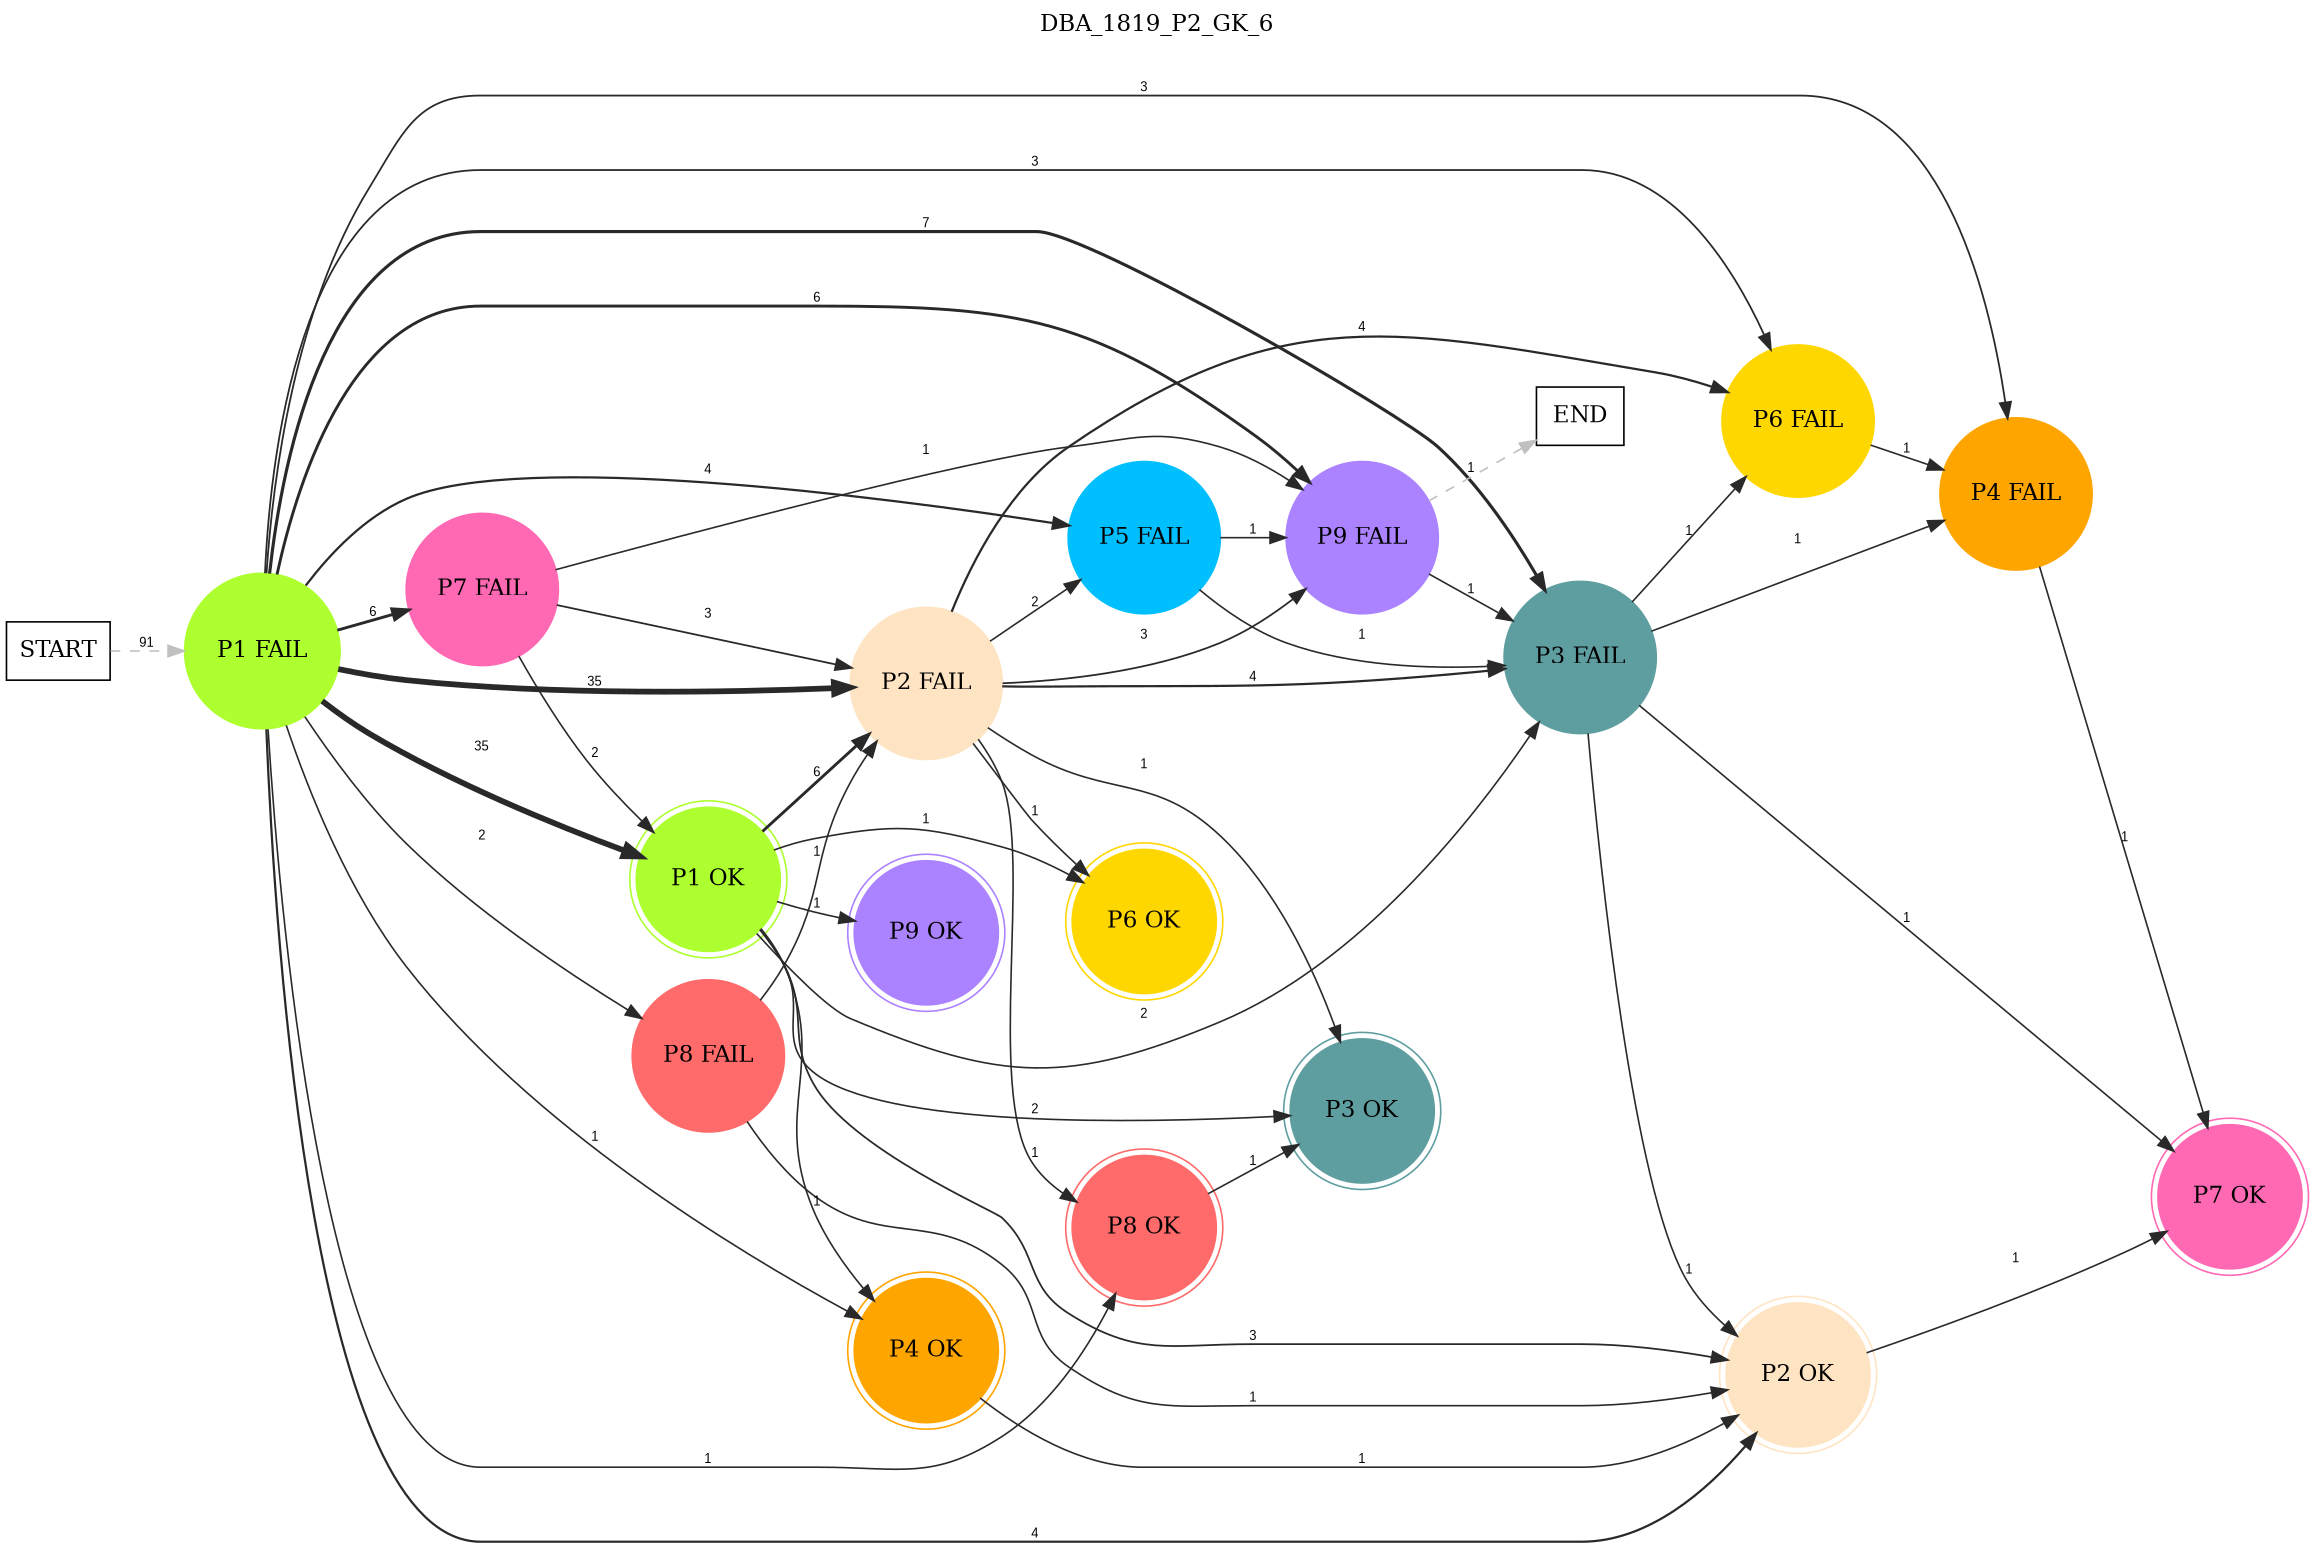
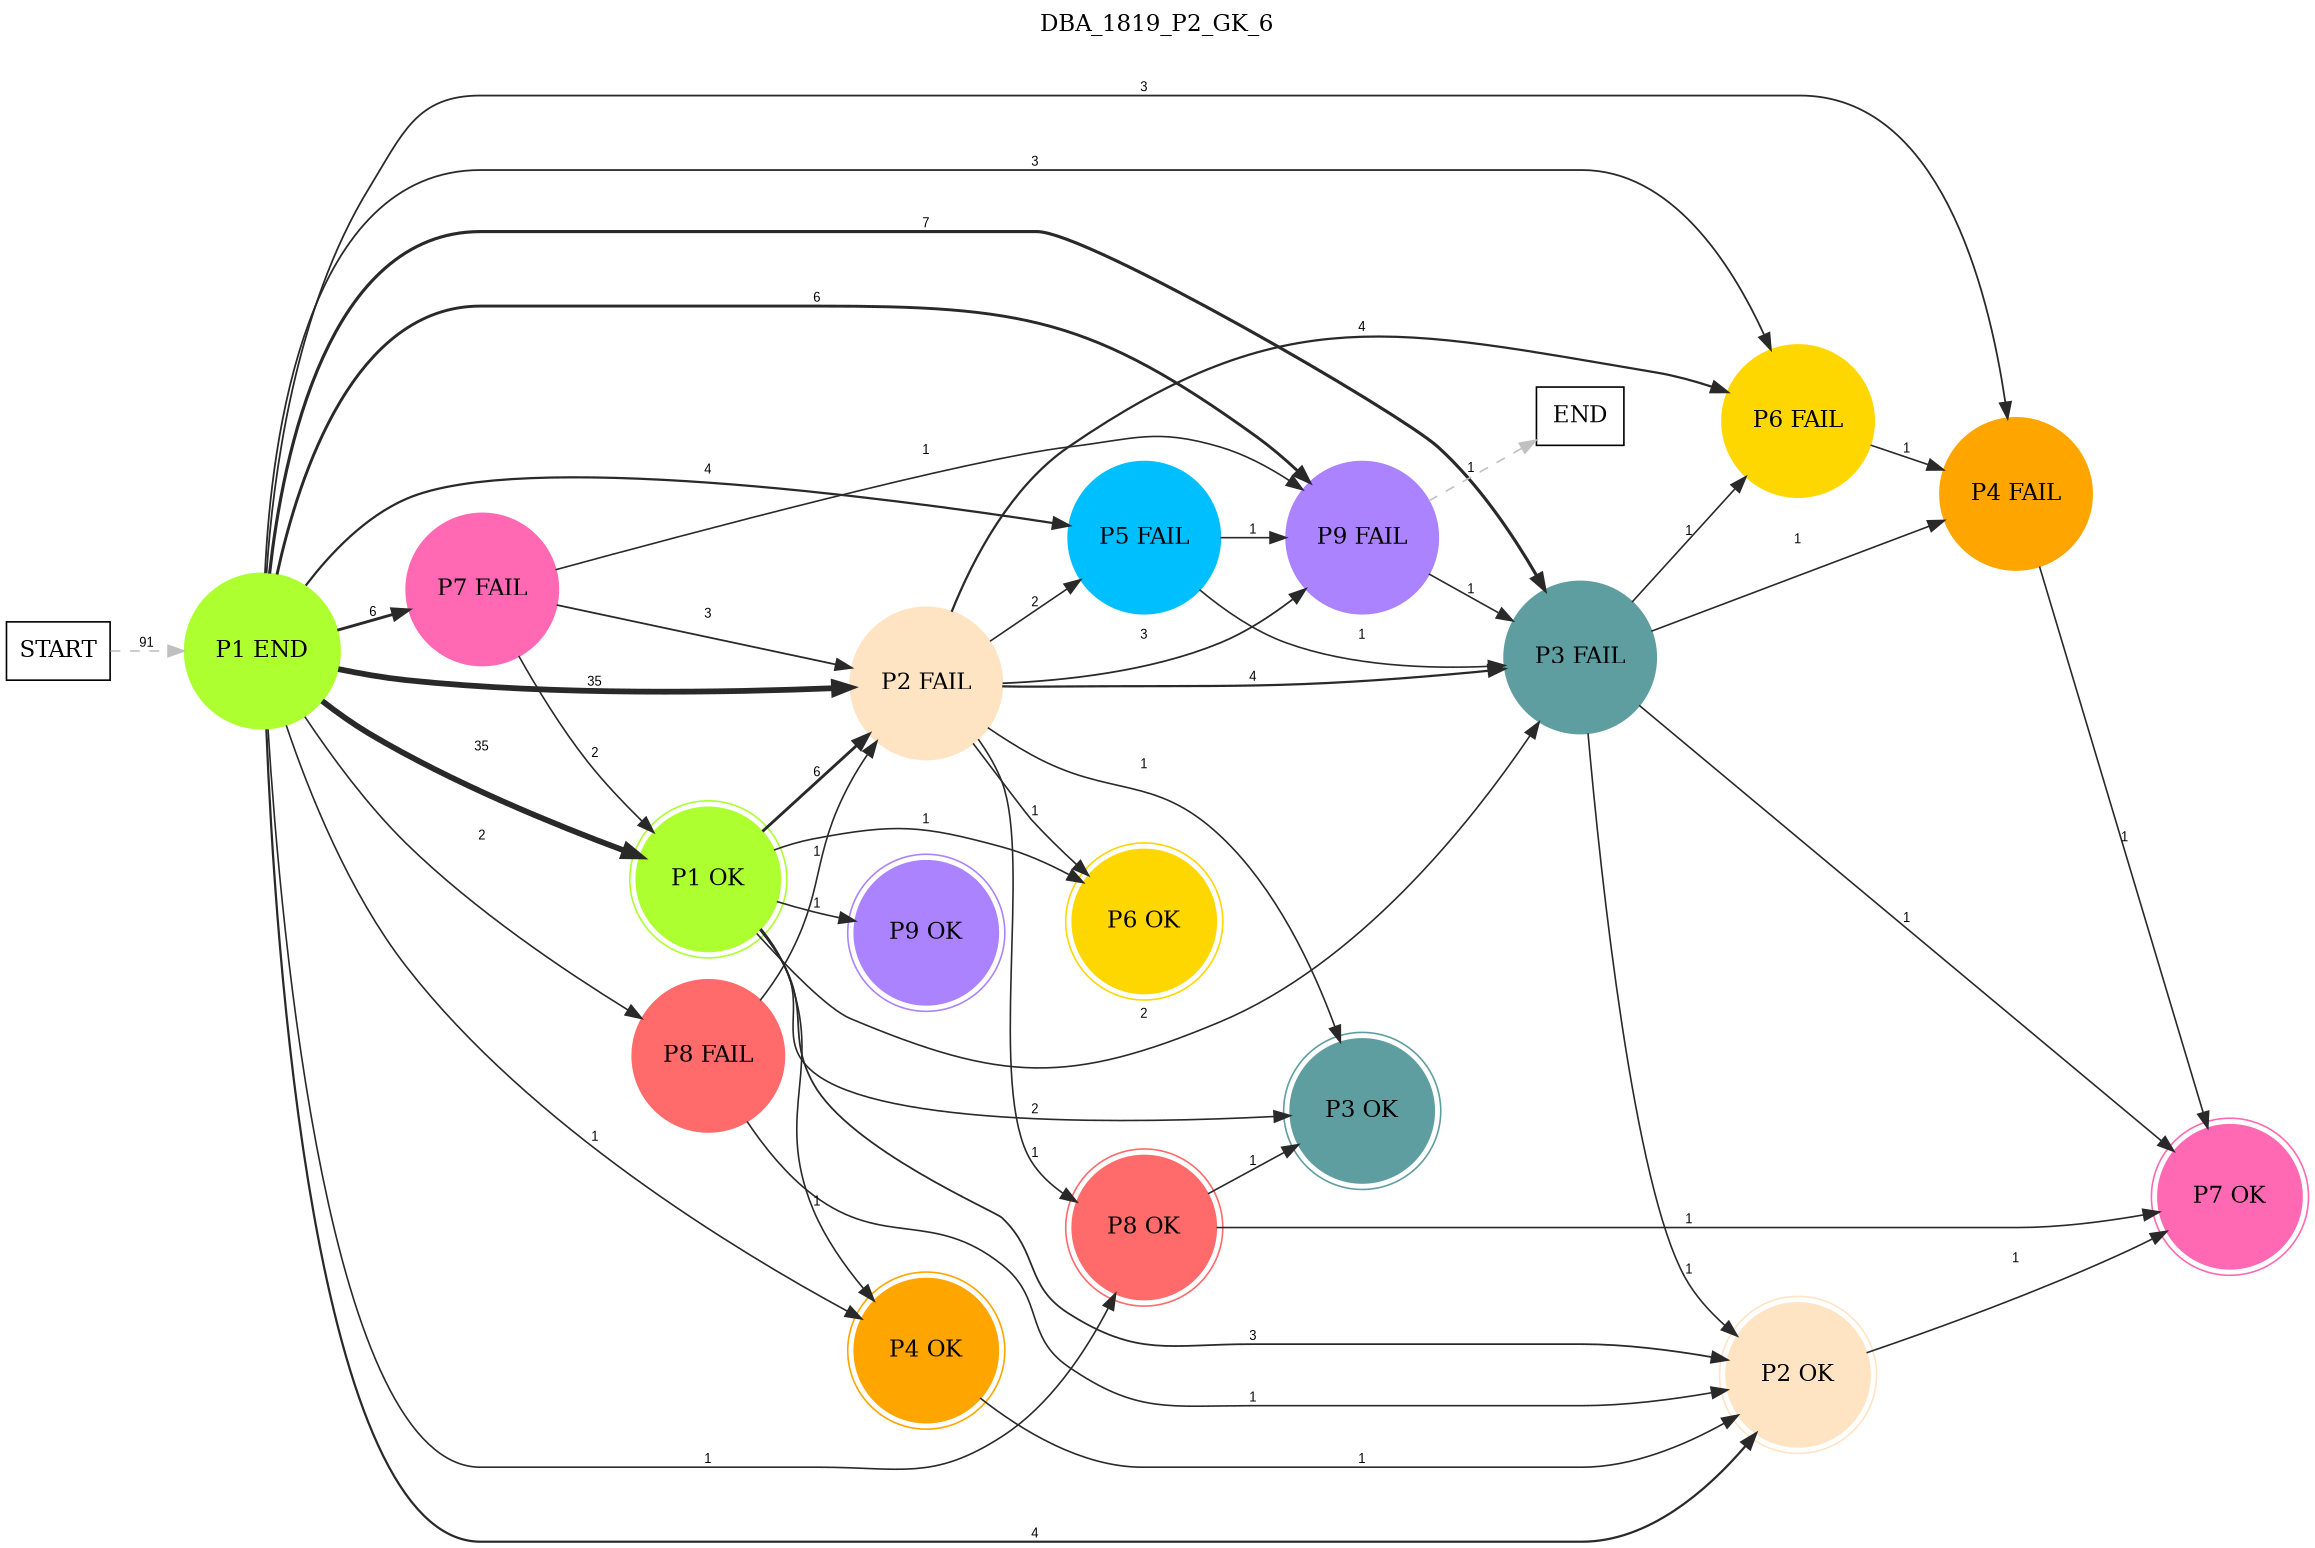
node "P1 FAIL": label "P1 FAIL" -> "P1 END"
edge "P8 OK" -> "P7 OK": added, label "1"
